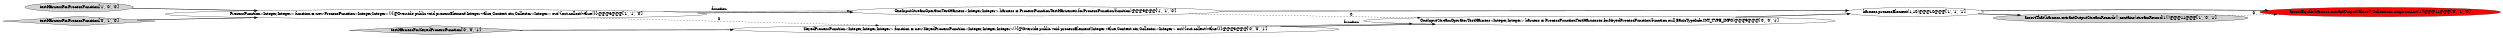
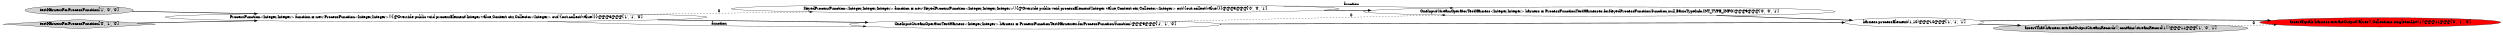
node "testHarnessForKeyedProcessFunction['0', '0', '1']": removed
